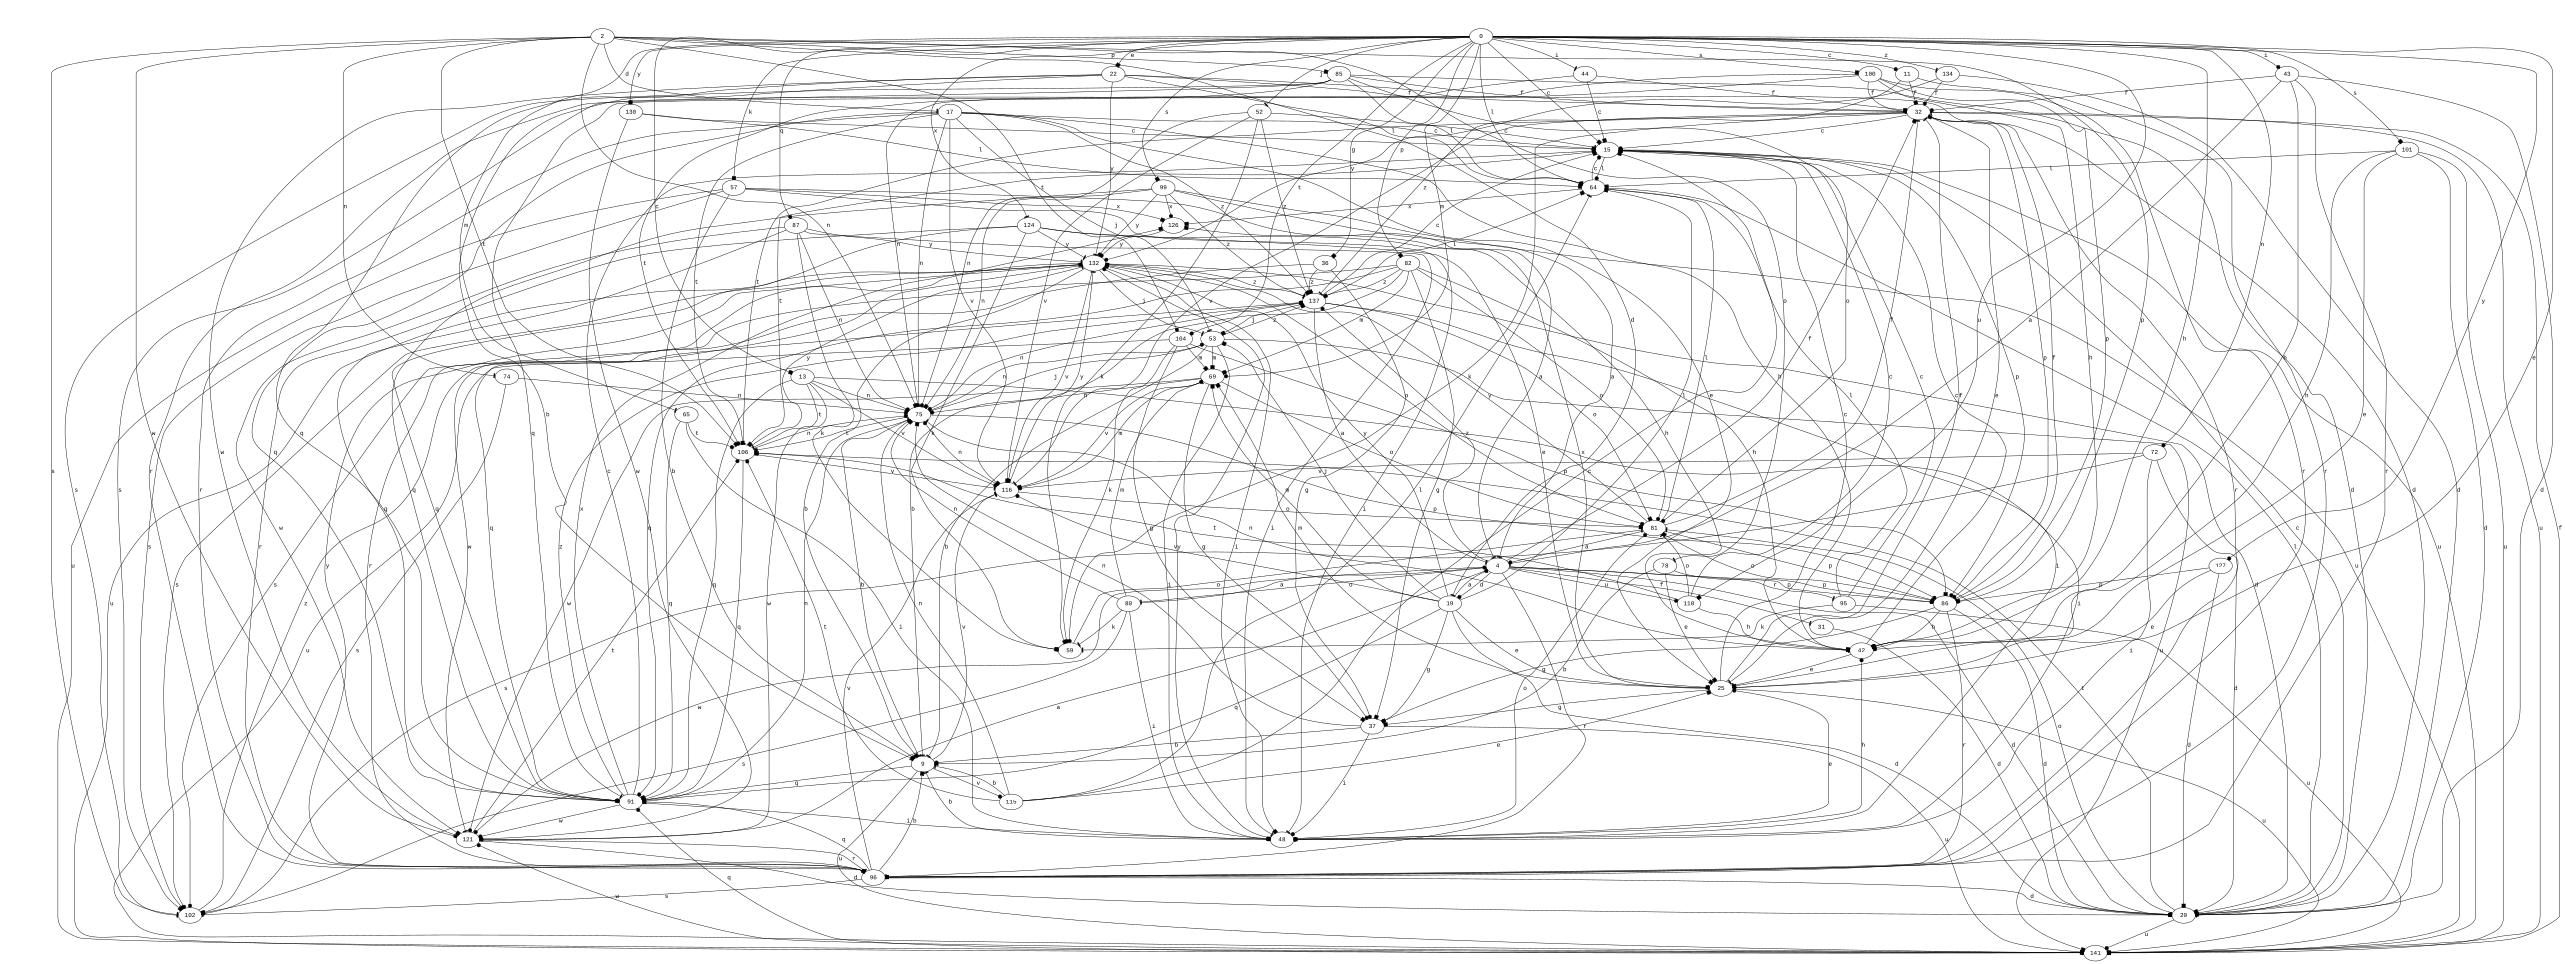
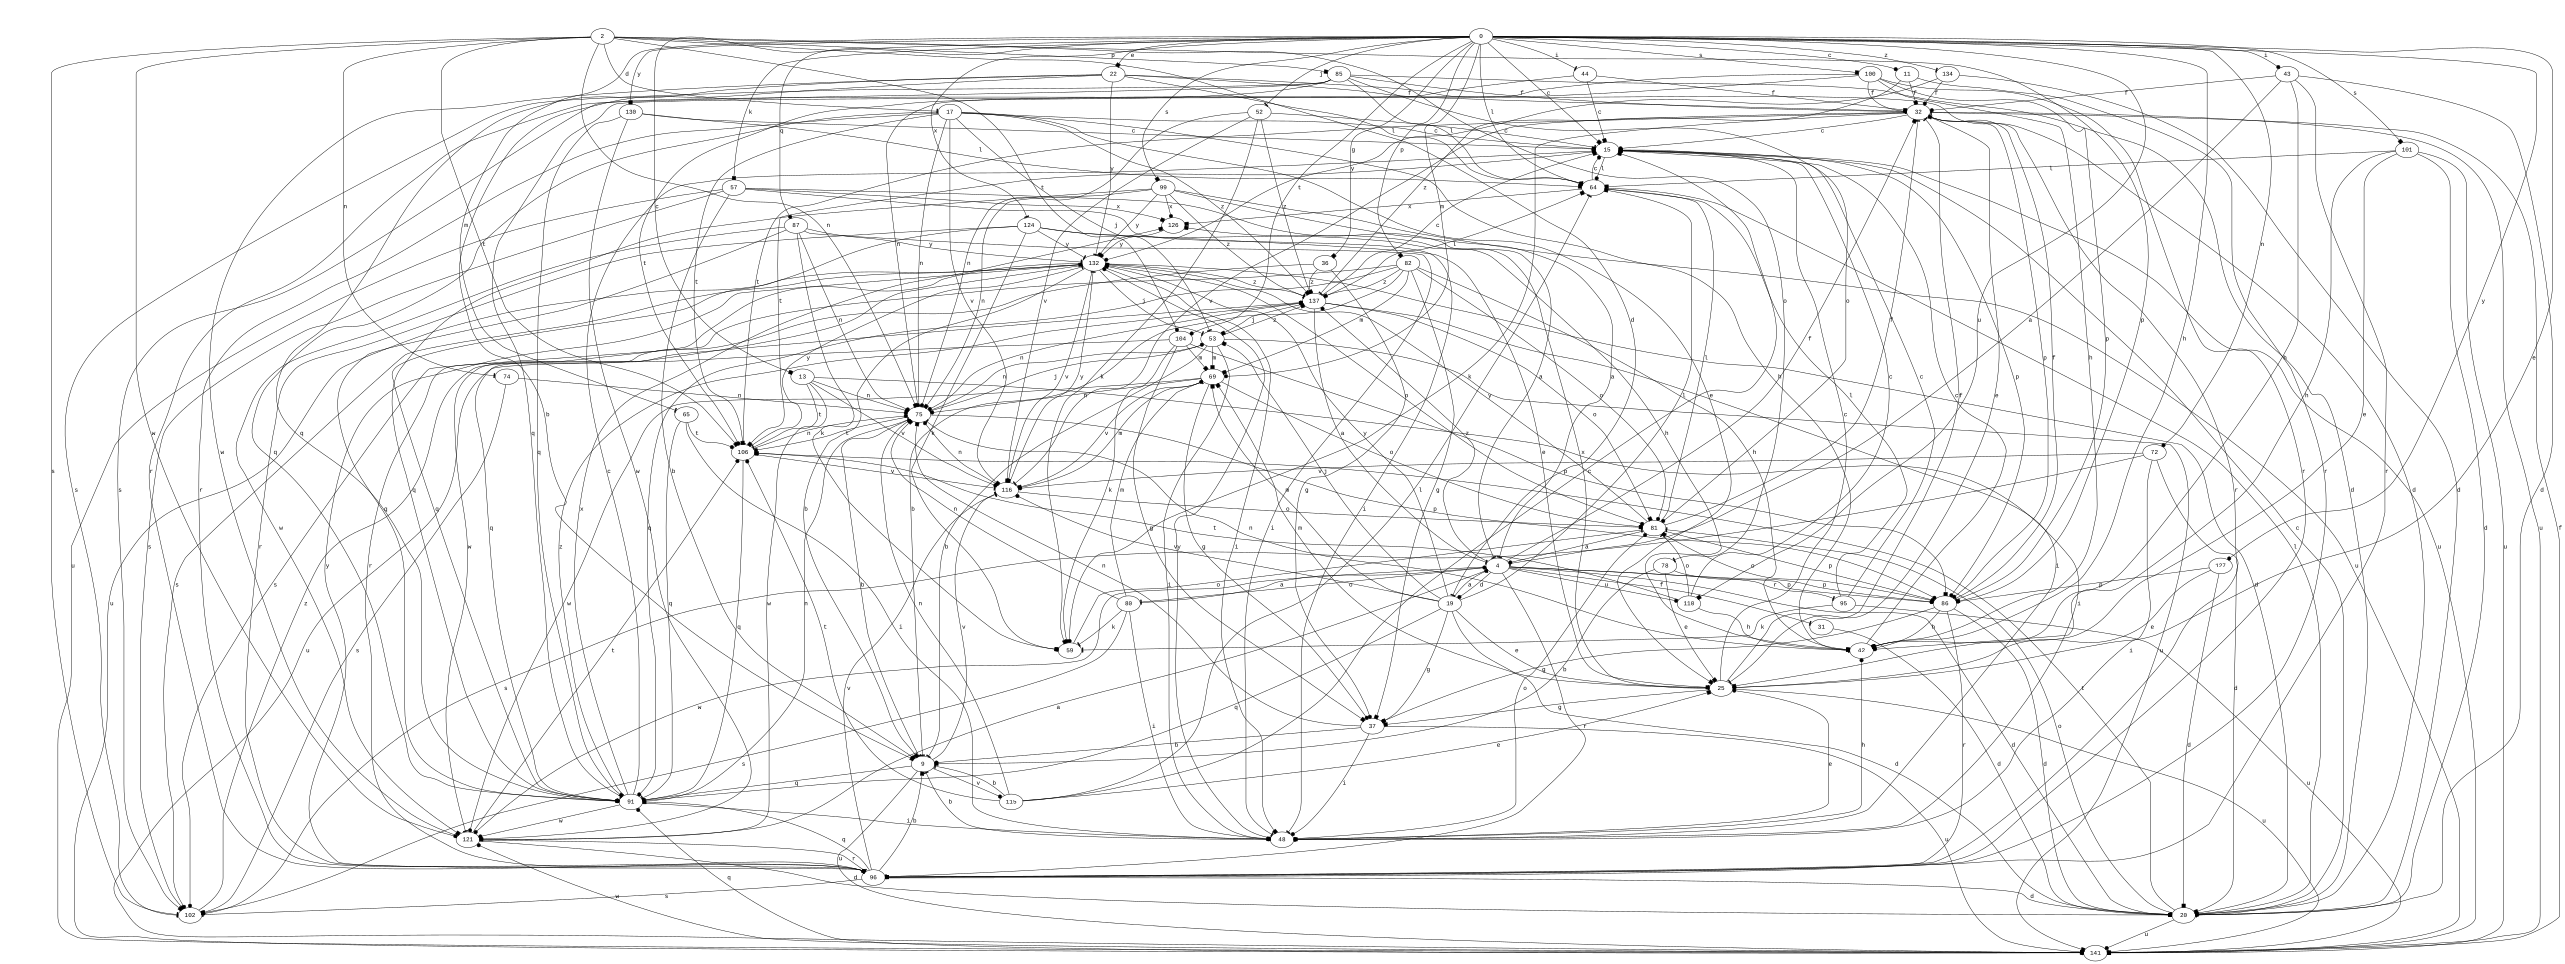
edge "13" -> "91": now "130" -> "91"
edge "65" -> "91": arrowhead box -> tee
edge "42" -> "25": removed, label "e"
